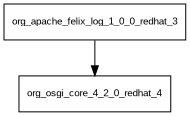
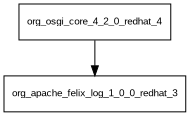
edge "org_apache_felix_log_1_0_0_redhat_3" -> "org_osgi_core_4_2_0_redhat_4": reversed
